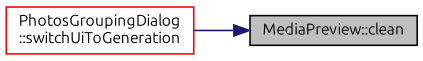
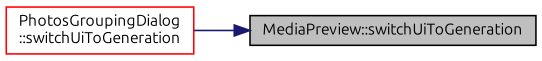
node "MediaPreview::clean": label "MediaPreview::clean" -> "MediaPreview::switchUiToGeneration"
